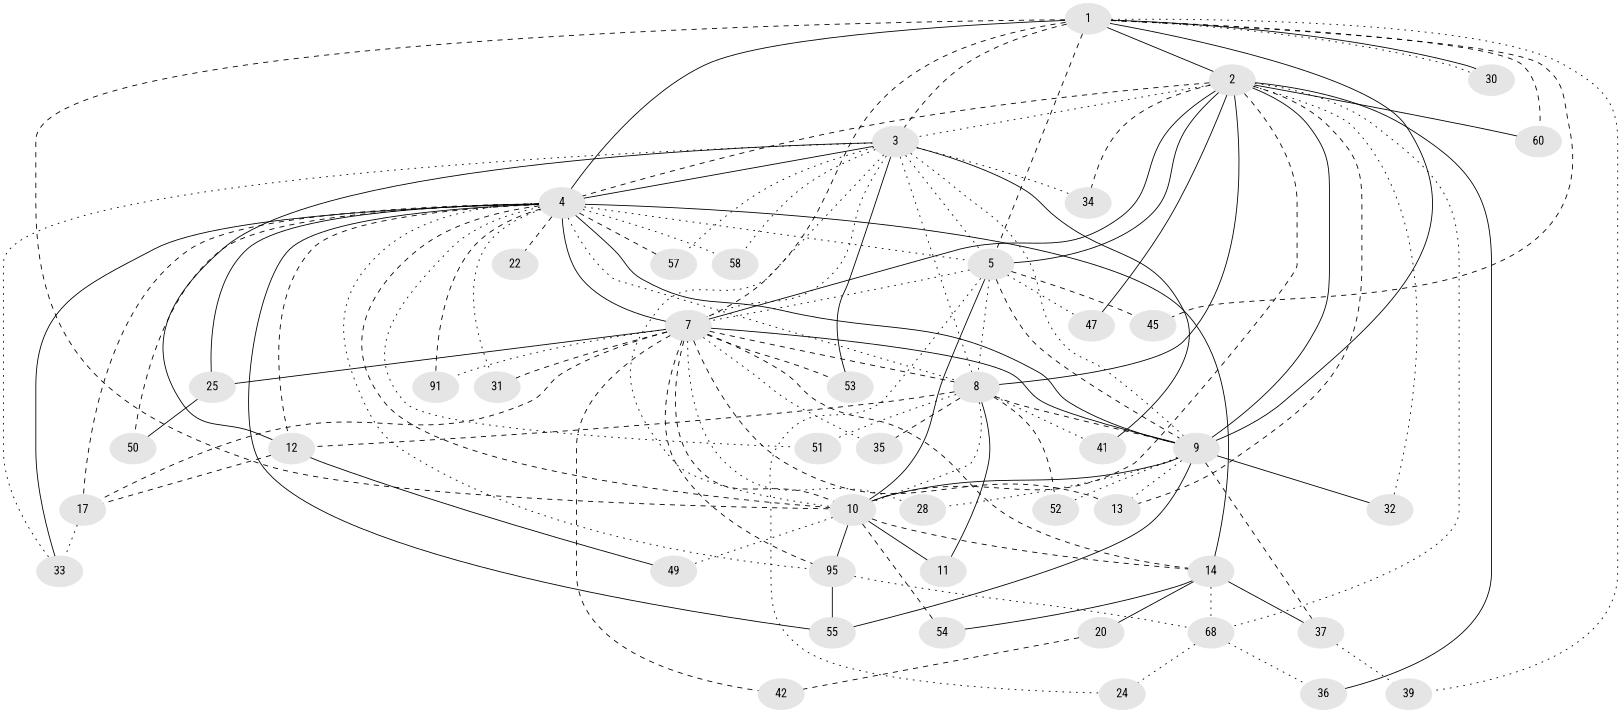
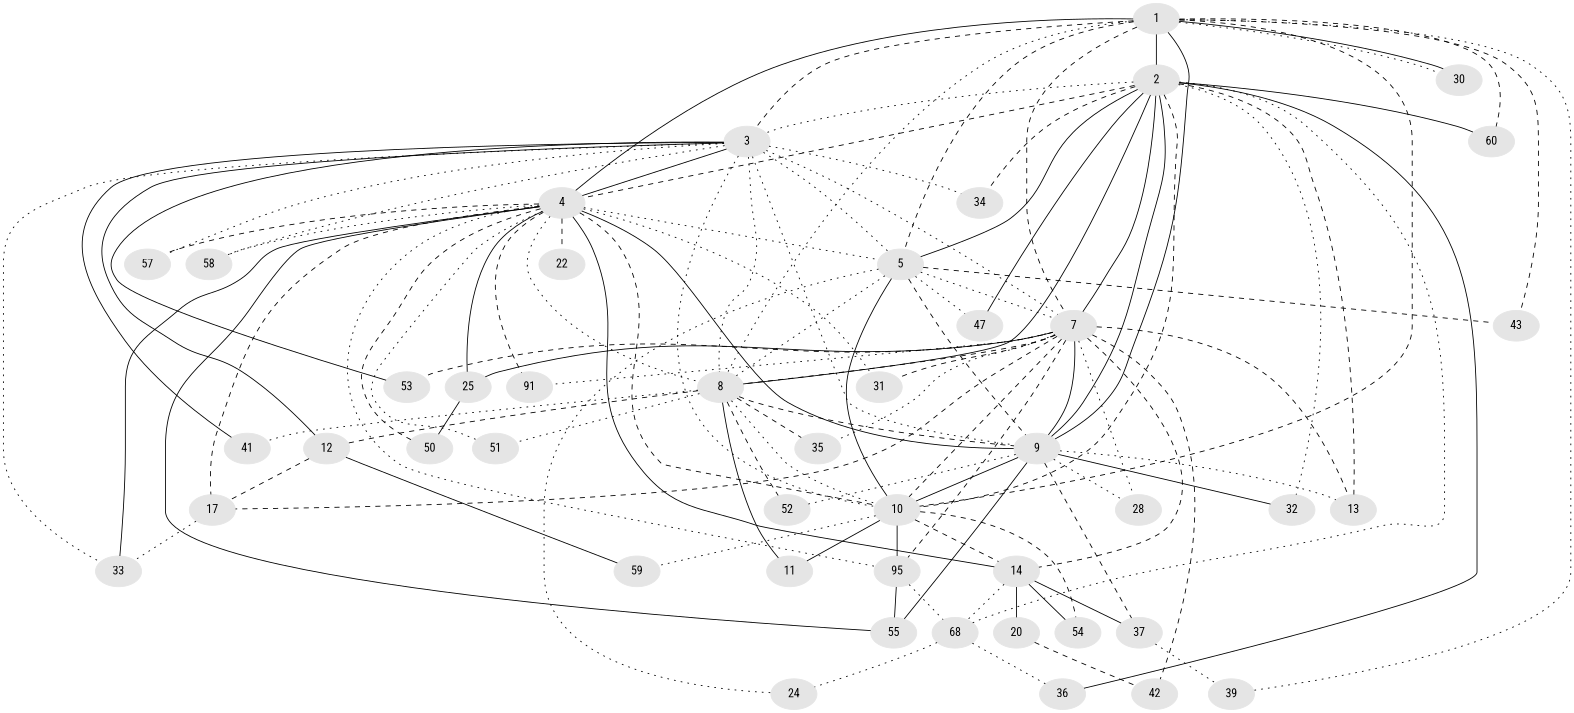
edge "1" -- "8": added
edge "4" -- "12": removed
edge "4" -- "7": removed
node "45": label "45" -> "43"
node "49": label "49" -> "59"
